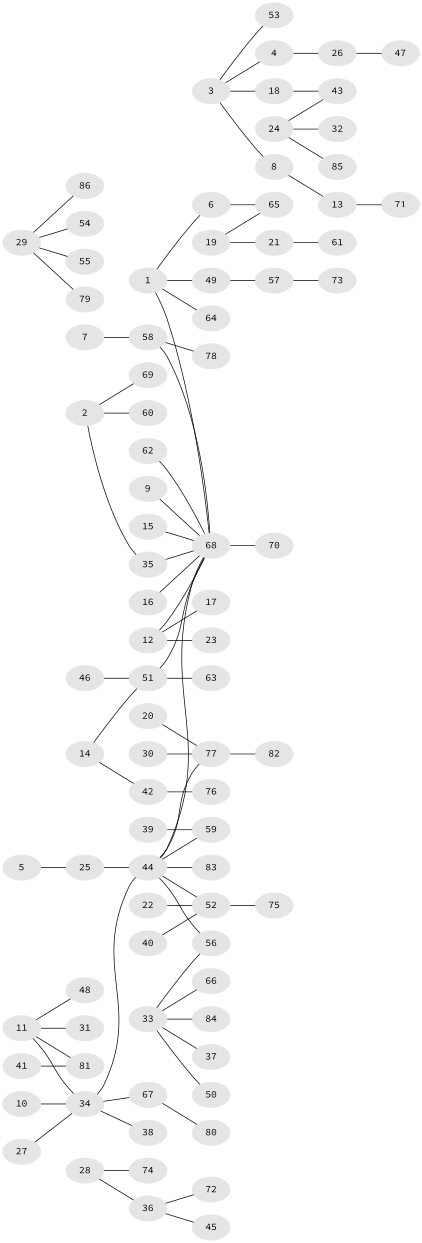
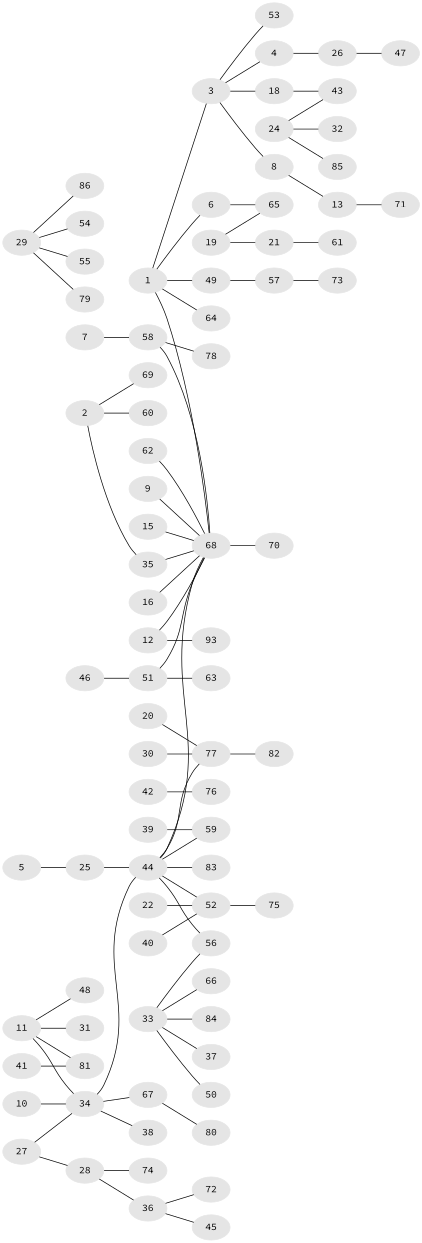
edge "3" -- "1": added
node "17": removed
node "23": label "23" -> "93"
node "14": removed
edge "27" -- "28": added
